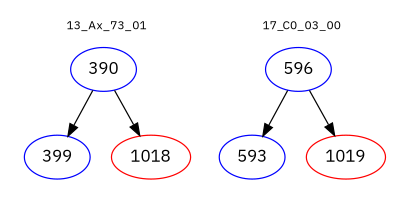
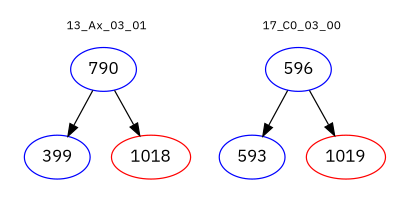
cluster "13_Ax_73_01": label "13_Ax_73_01" -> "13_Ax_03_01"
node "390": label "390" -> "790"
